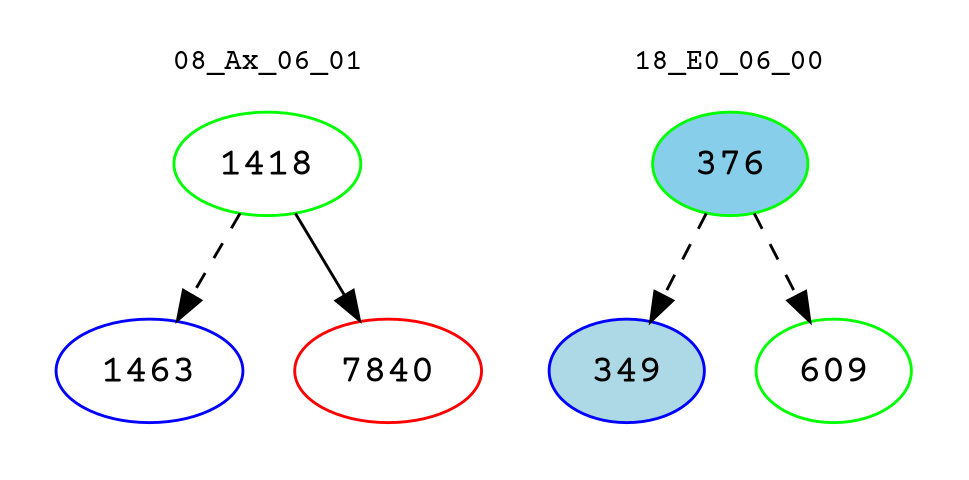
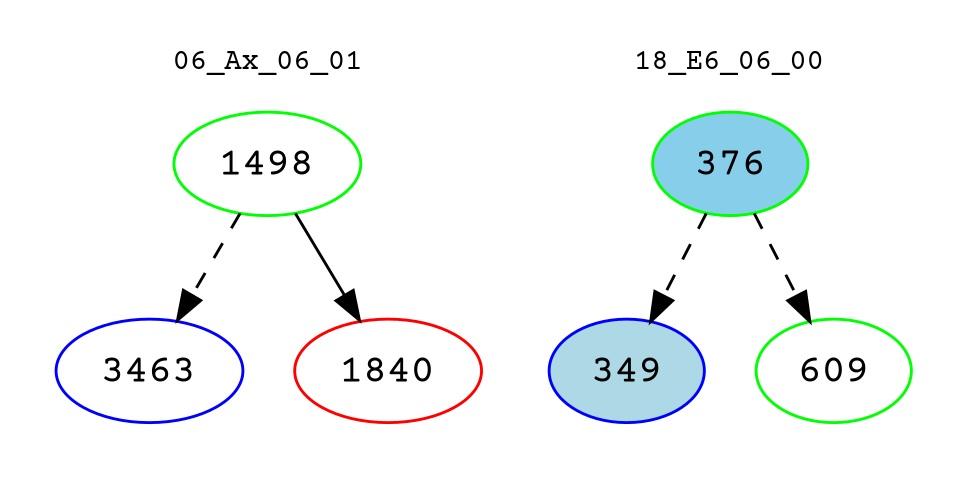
cluster "08_Ax_06_01": label "08_Ax_06_01" -> "06_Ax_06_01"
cluster "18_E0_06_00": label "18_E0_06_00" -> "18_E6_06_00"
node "1418": label "1418" -> "1498"
node "1463": label "1463" -> "3463"
node "7840": label "7840" -> "1840"
